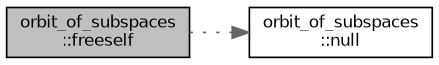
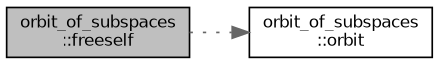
node "orbit_of_subspaces ::null": label "orbit_of_subspaces ::null" -> "orbit_of_subspaces ::orbit"
